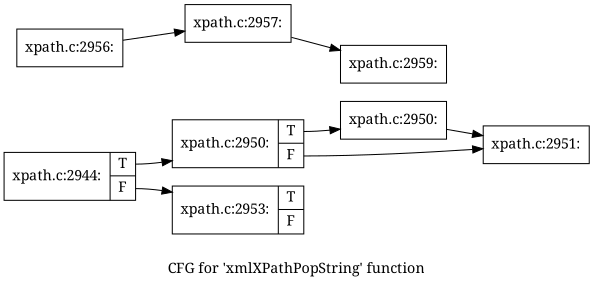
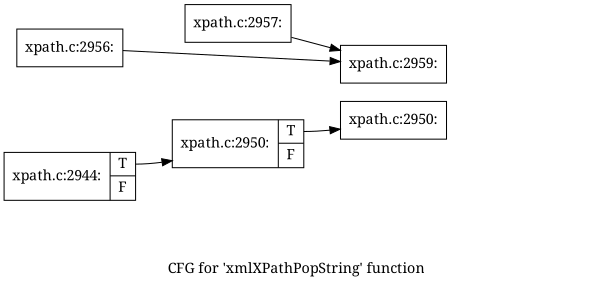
edge "xpath.c:2956:" -> "xpath.c:2957:": now "xpath.c:2956:" -> "xpath.c:2959:"
node "xpath.c:2951:": removed
node "xpath.c:2953:": removed
